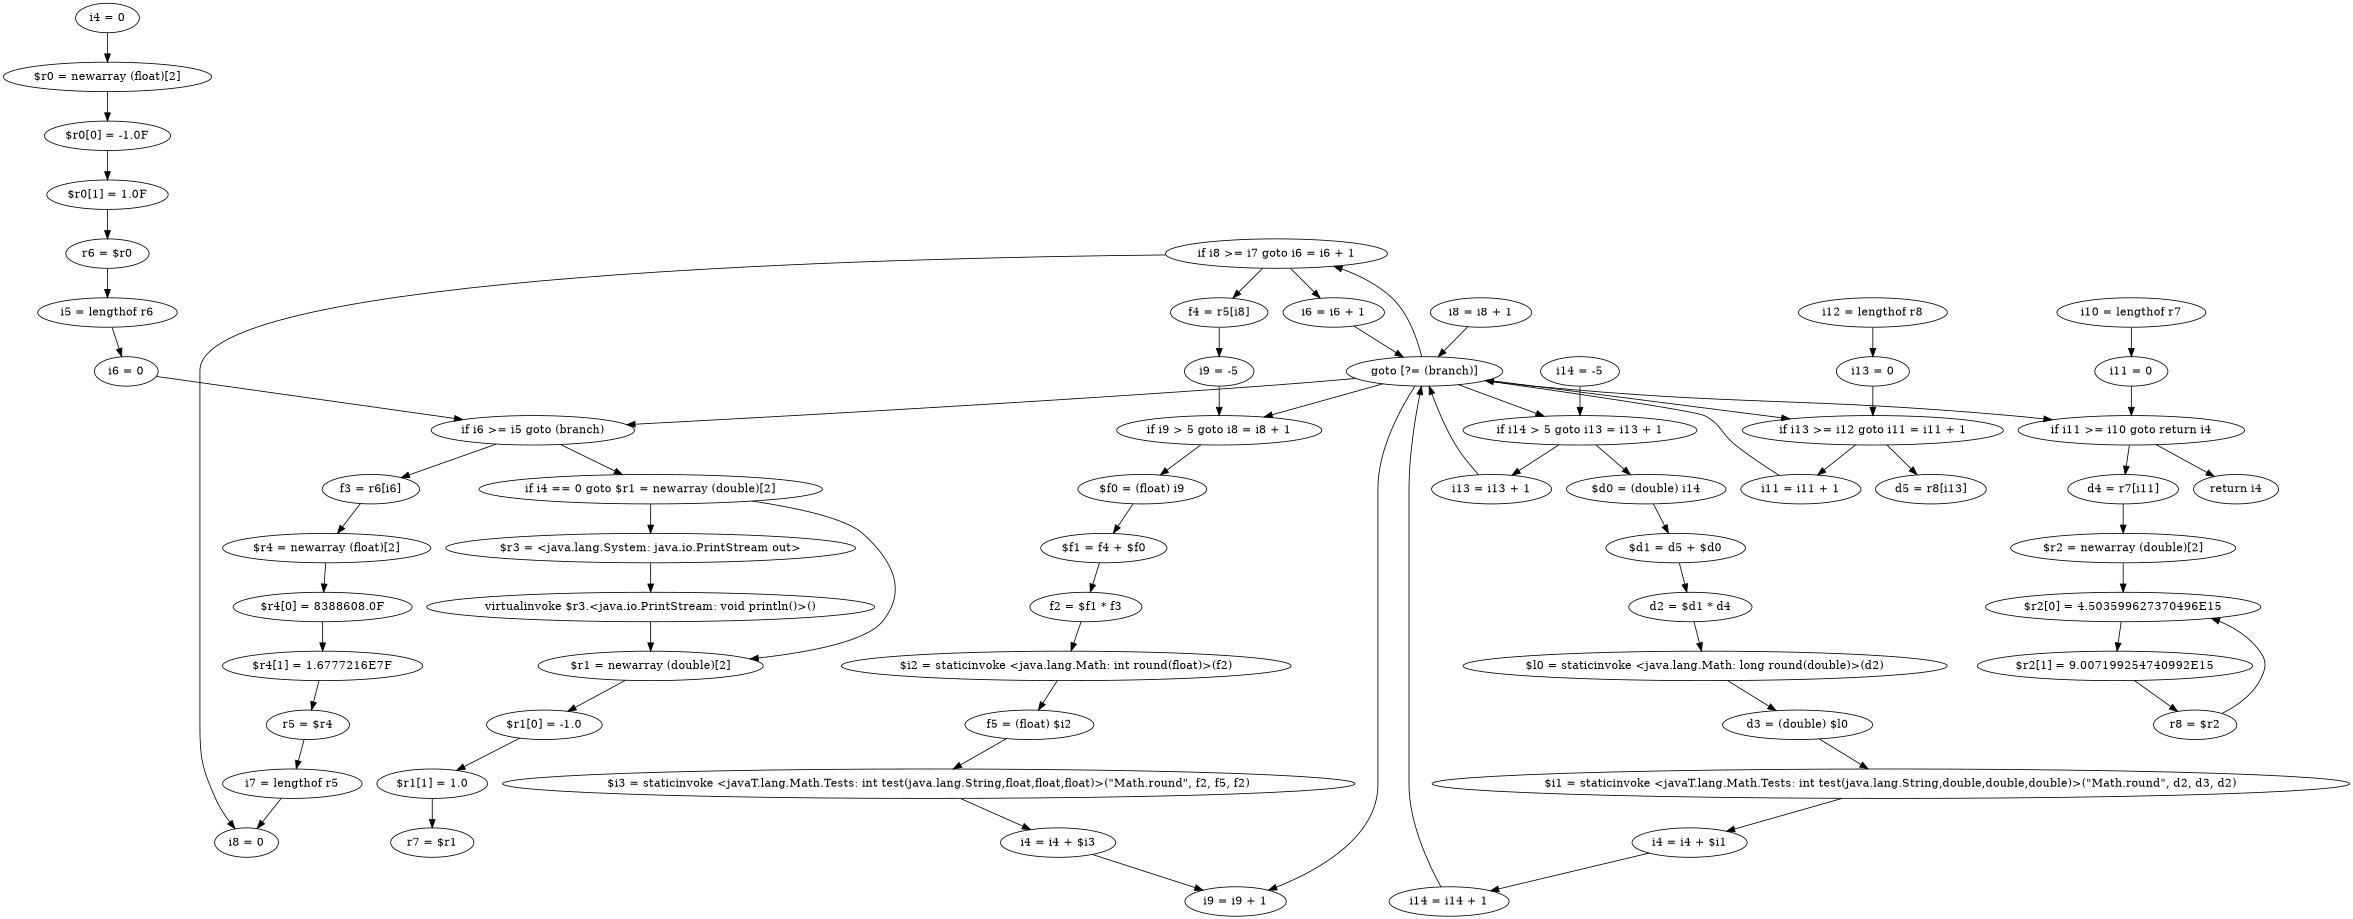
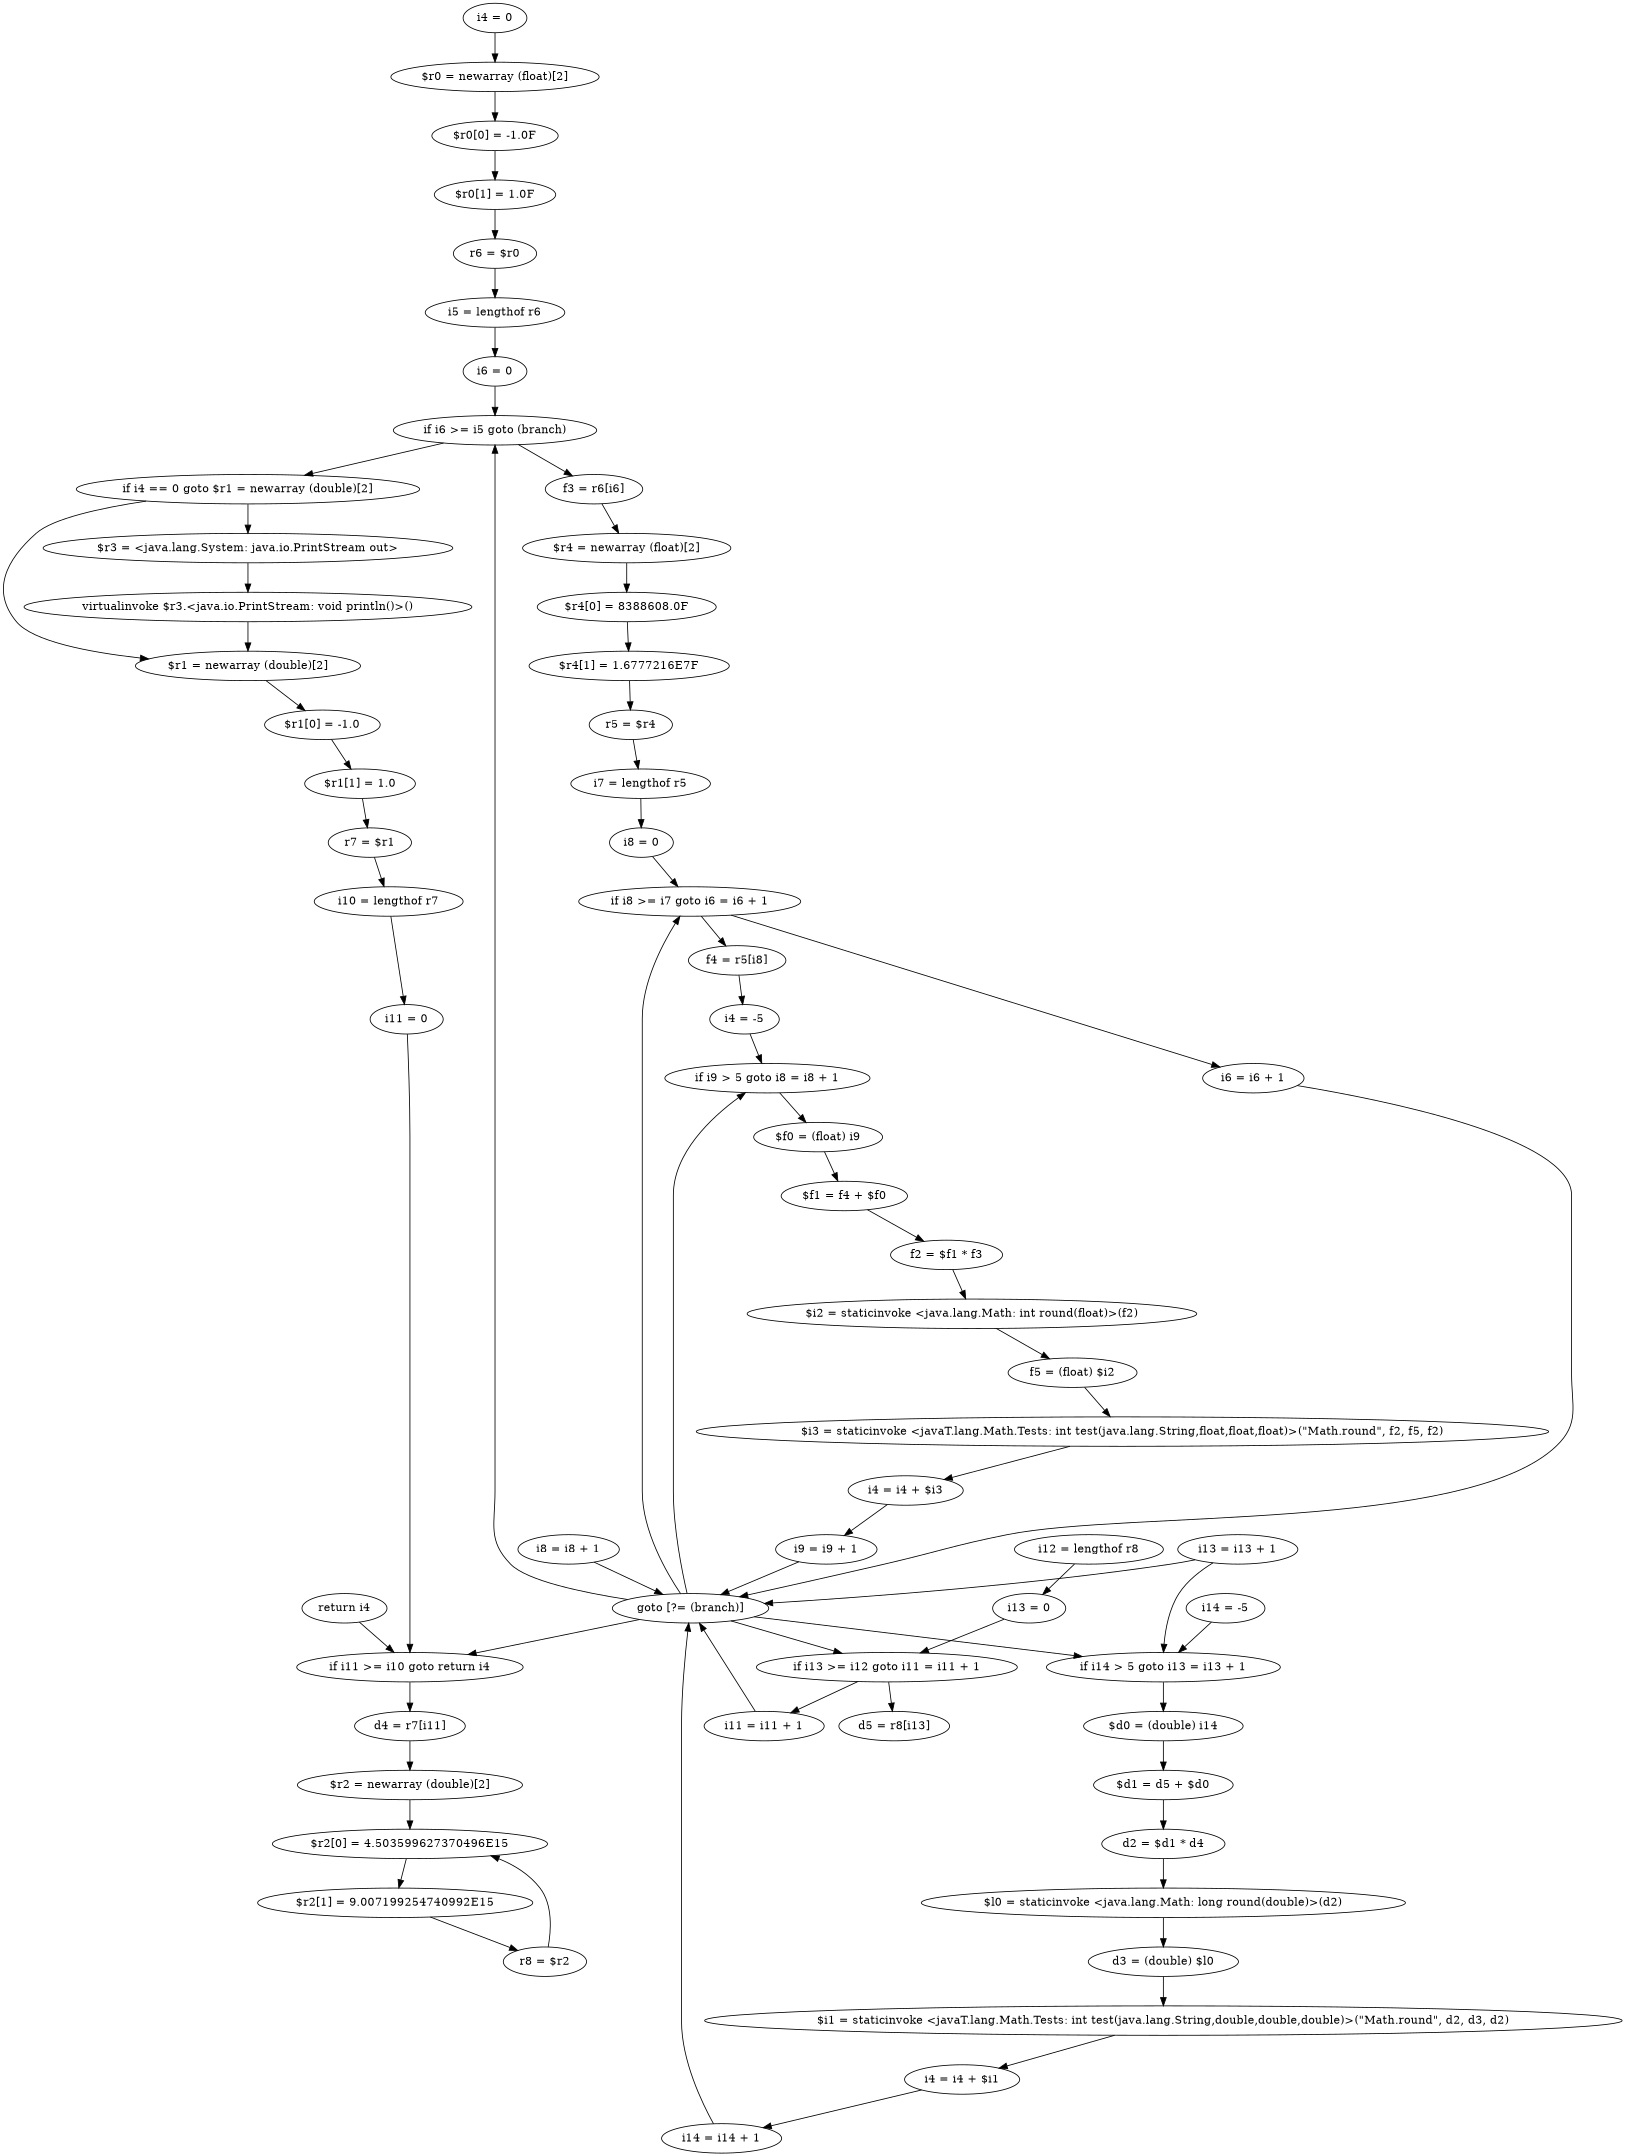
edge "if i8 >= i7 goto i6 = i6 + 1" -> "i8 = 0": reversed
node "i9 = -5": label "i9 = -5" -> "i4 = -5"
edge "if i14 > 5 goto i13 = i13 + 1" -> "i13 = i13 + 1": reversed
edge "if i11 >= i10 goto return i4" -> "return i4": reversed
edge "goto [?= (branch)]" -> "i9 = i9 + 1": reversed
edge "r7 = $r1" -> "i10 = lengthof r7": added
